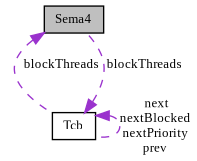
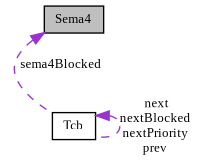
edge "Tcb" -> "Sema4": label " blockThreads" -> " sema4Blocked"
edge "Sema4" -> "Tcb": removed, label "blockThreads"
